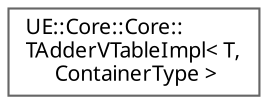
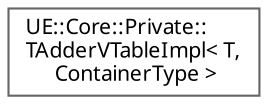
node "UE::Core::Core:: TAdderVTableImpl< T, ContainerType >": label "UE::Core::Core:: TAdderVTableImpl< T, ContainerType >" -> "UE::Core::Private:: TAdderVTableImpl< T, ContainerType >"
